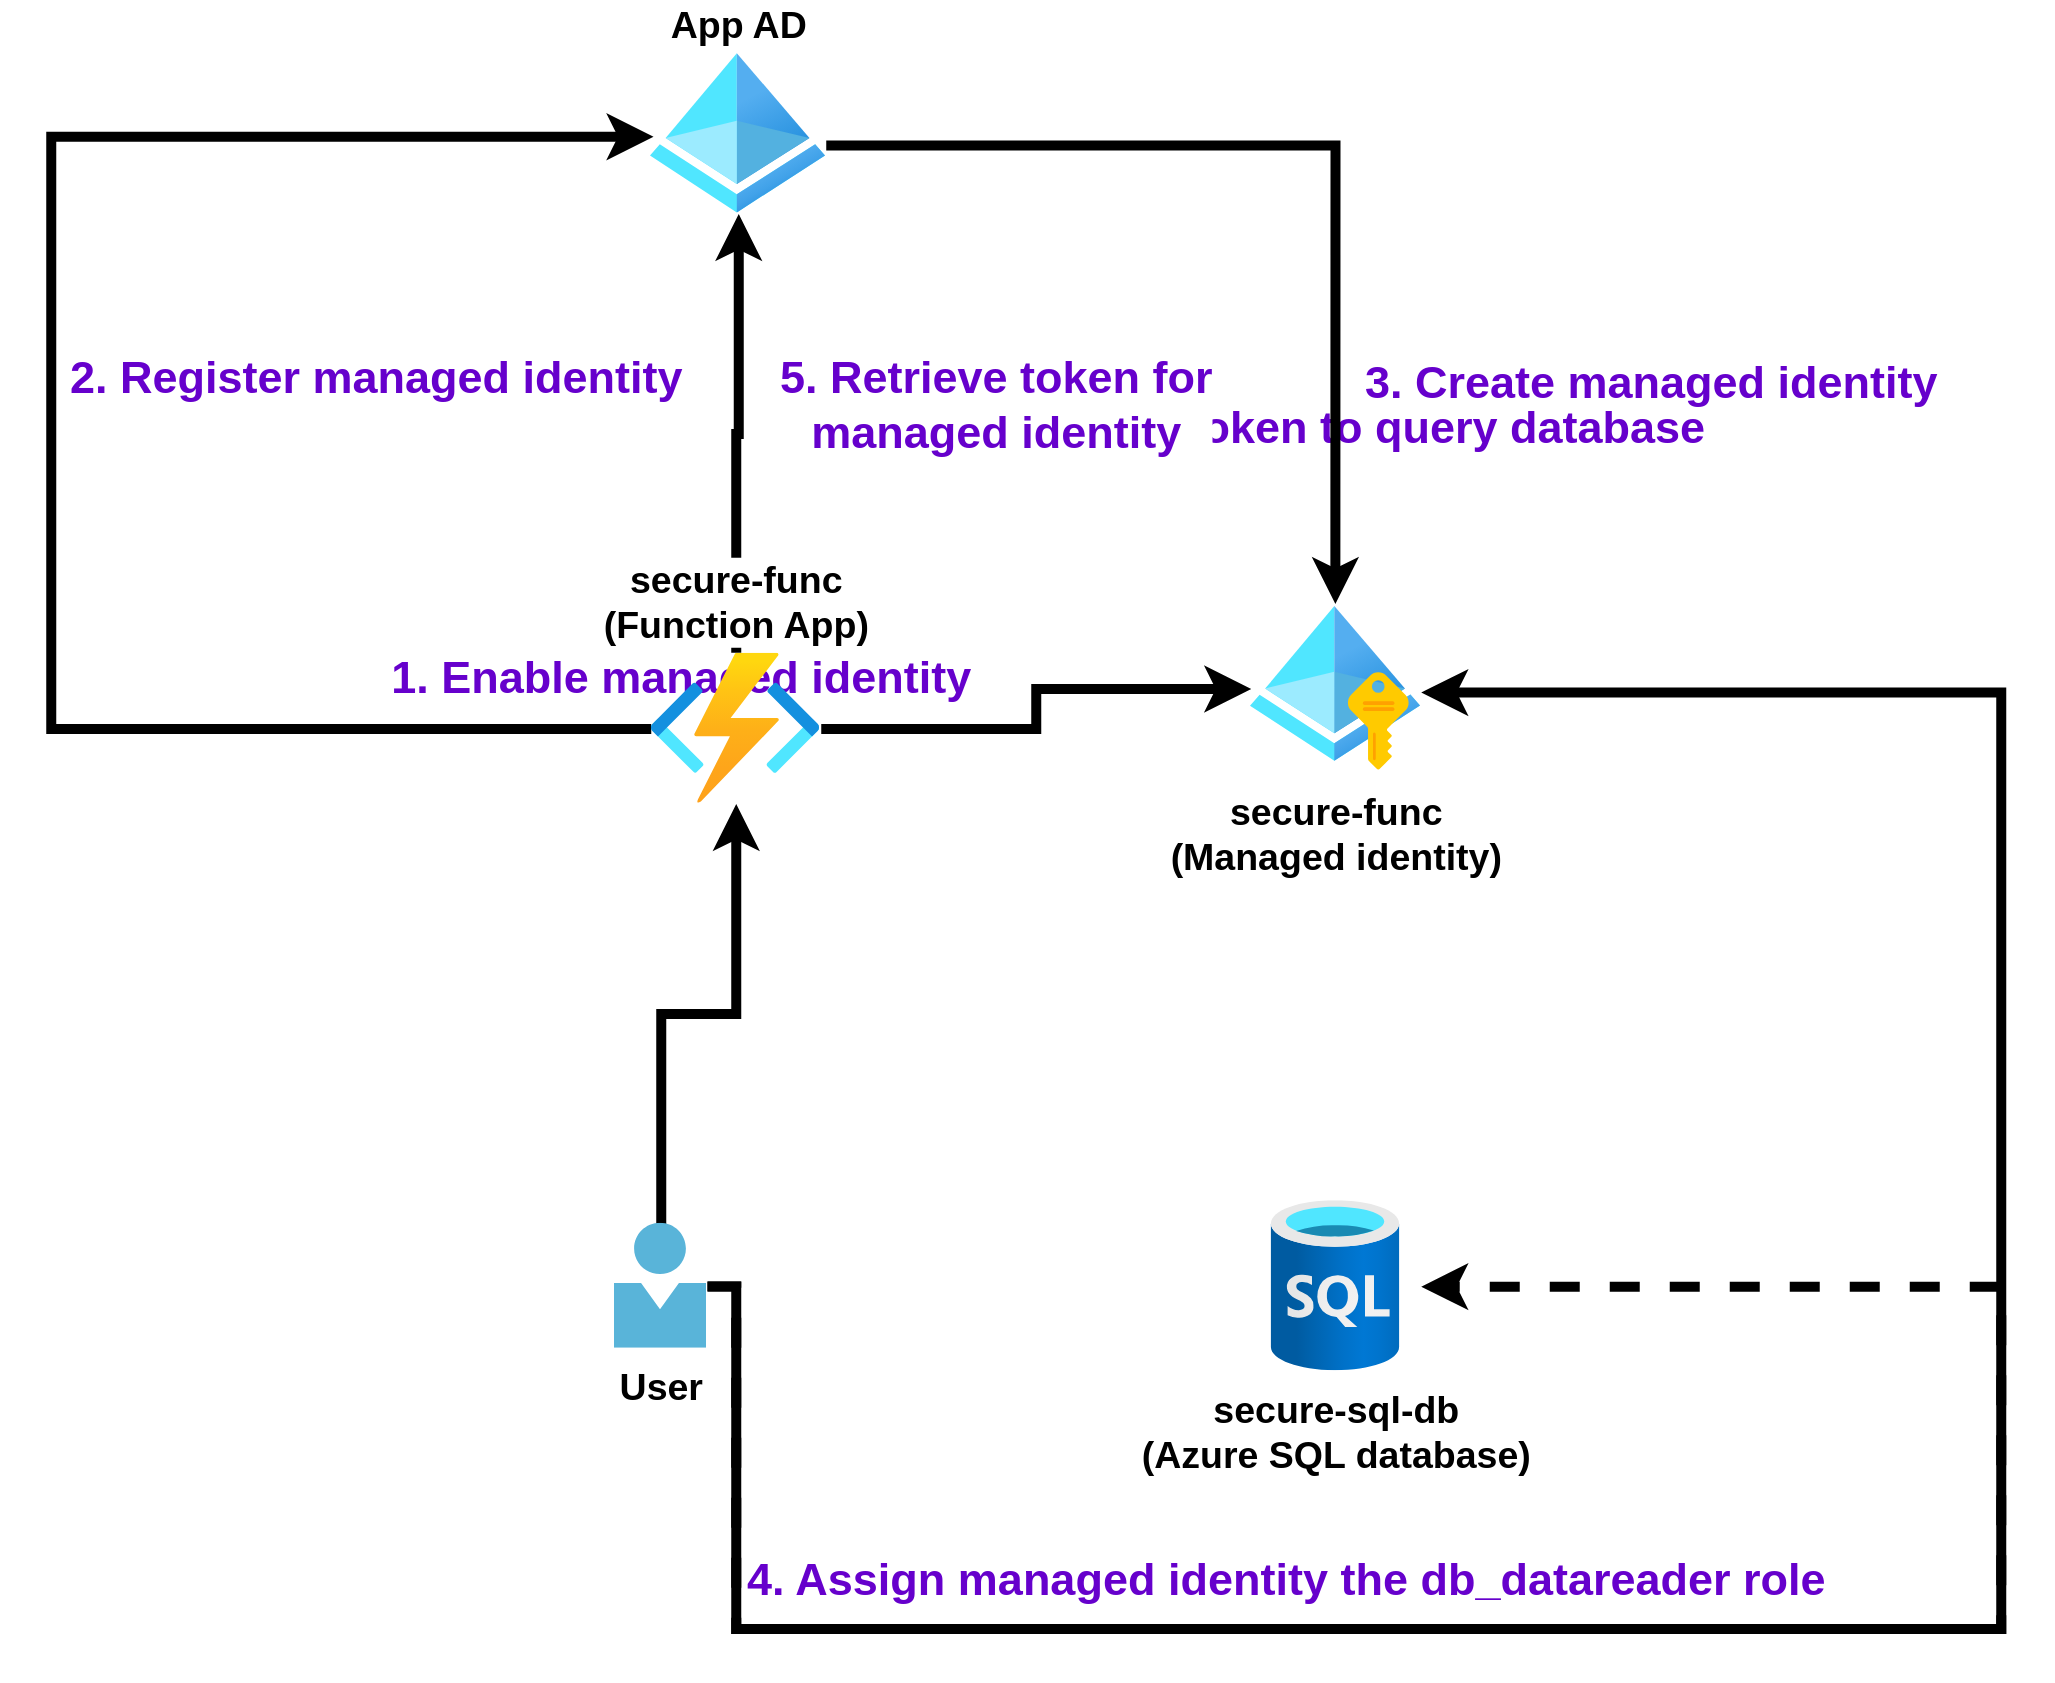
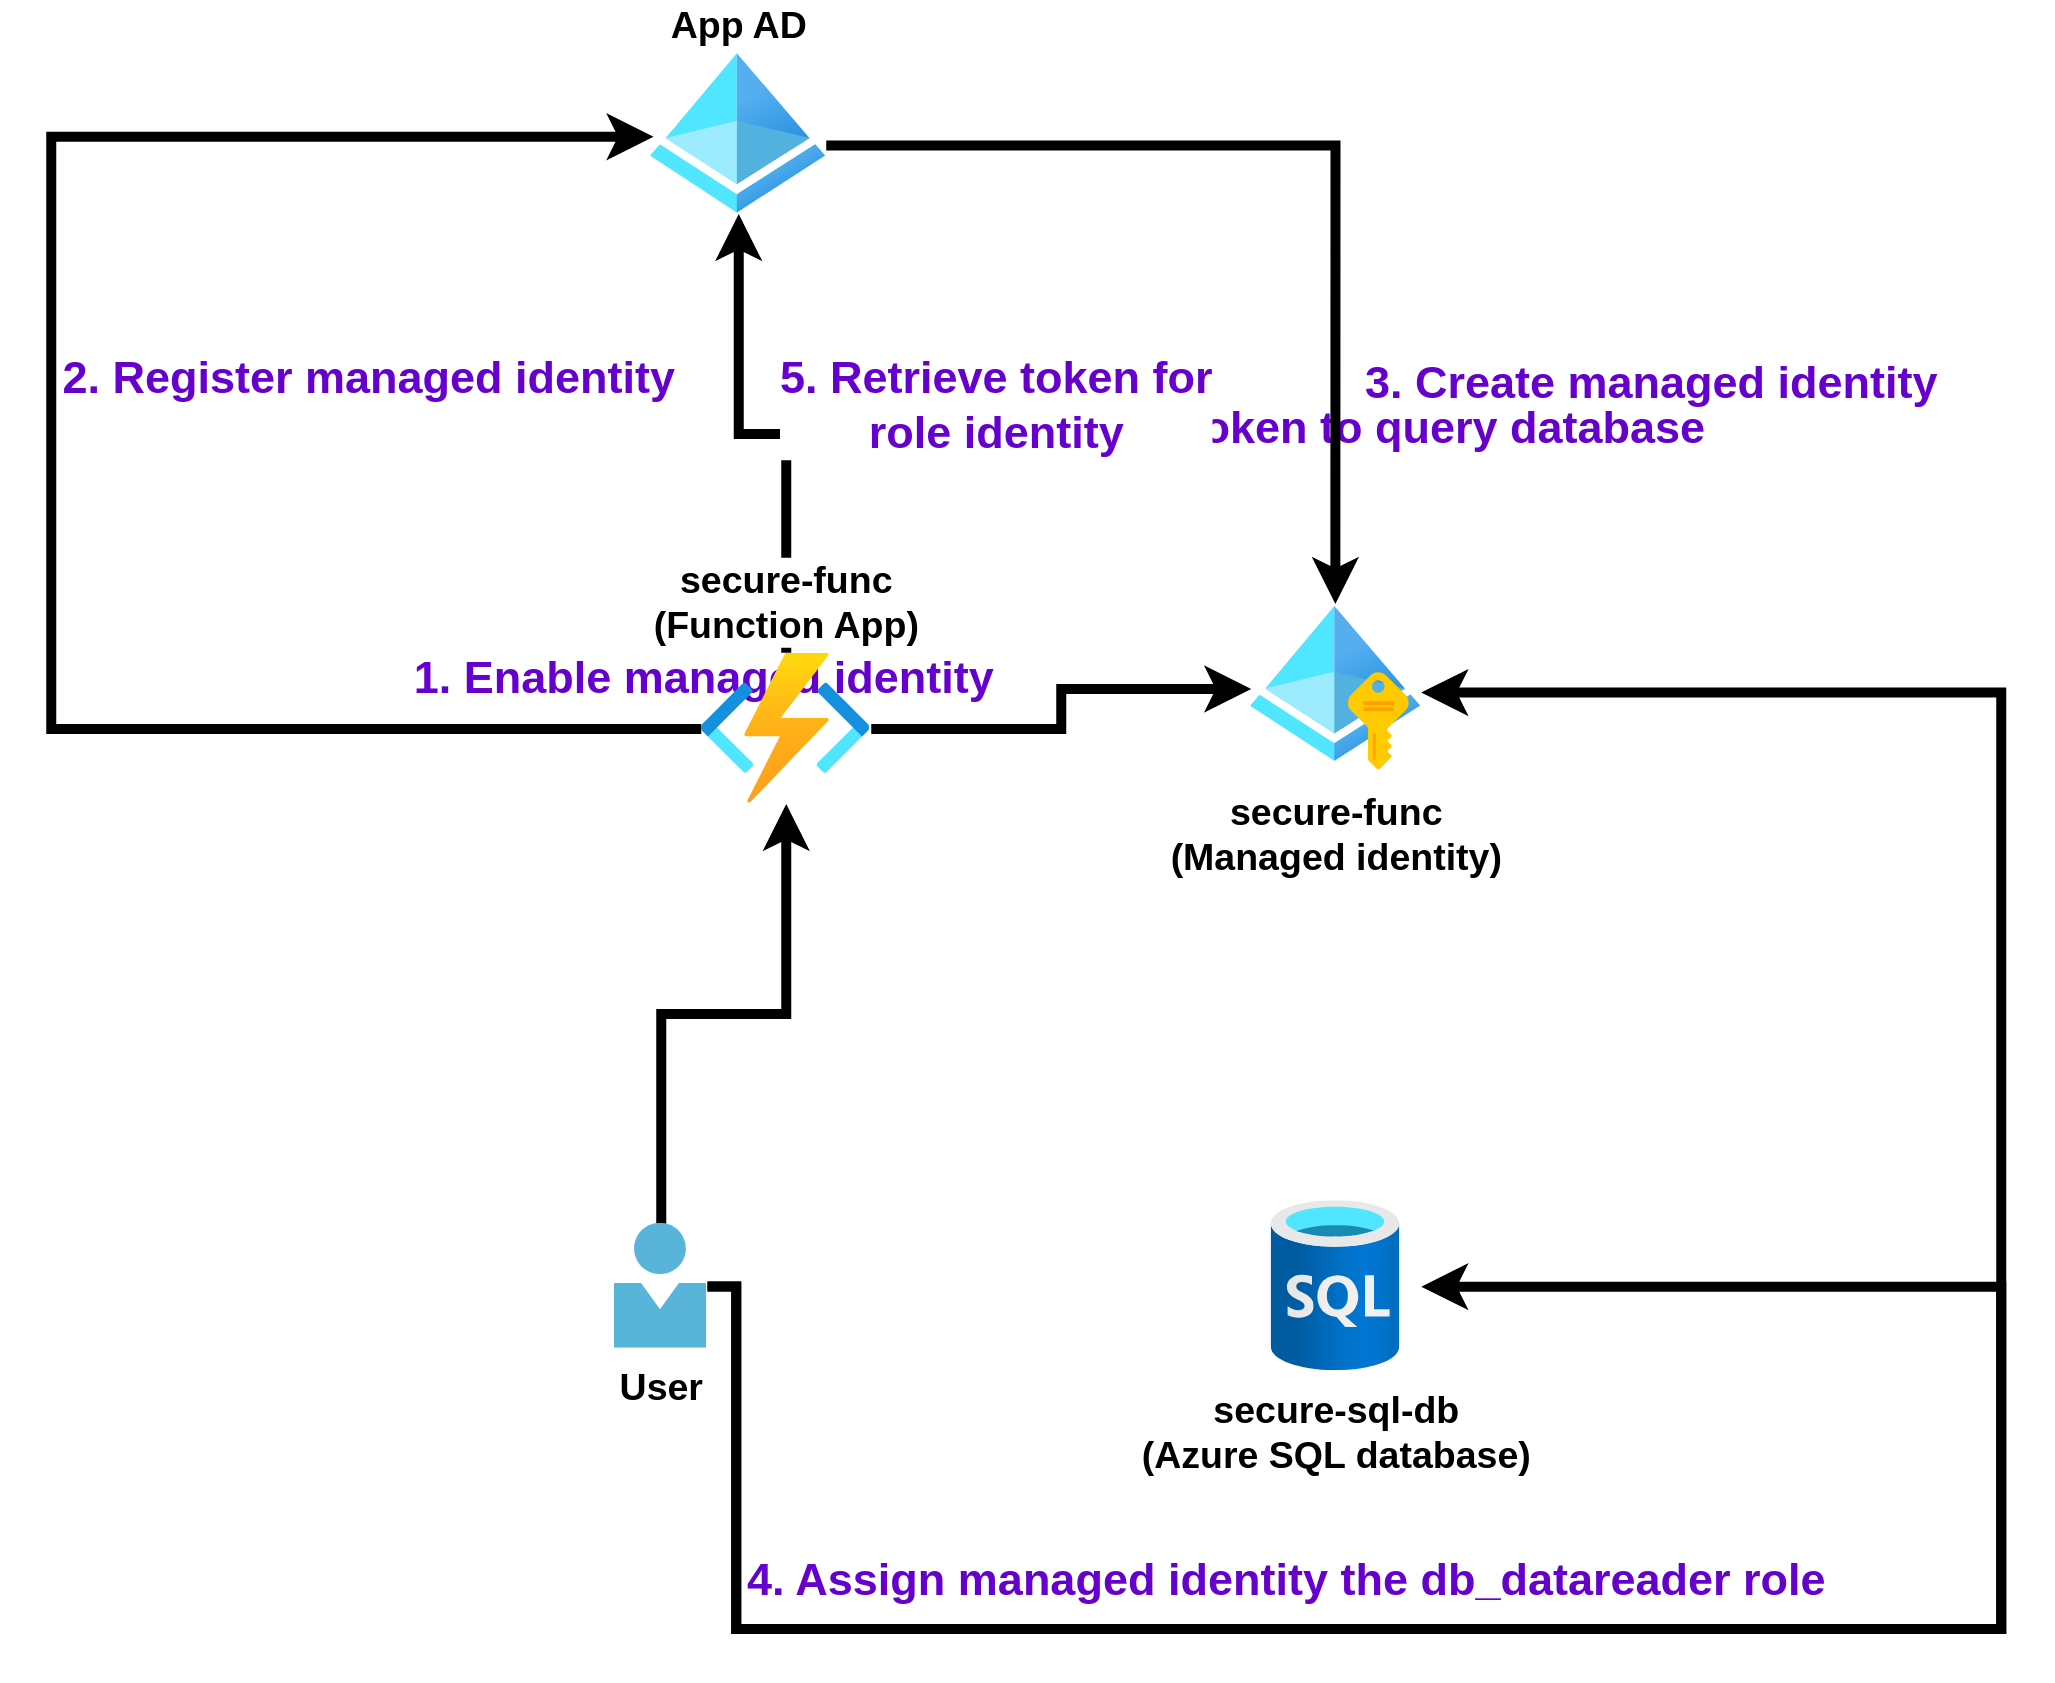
node "5. Retrieve token for managed identity": label "5. Retrieve token for managed identity" -> "5. Retrieve token for role identity"
node "secure-func(Function App)": moved (736, 729) -> (786, 729)
edge "User" -> "secure-sql-db (Azure SQL database)": style dashed -> solid
